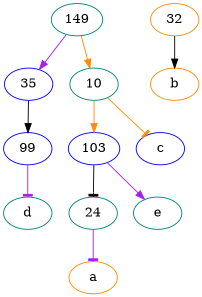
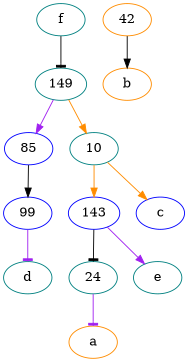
node "f": added
node "32": label "32" -> "42"
node "35": label "35" -> "85"
edge "10" -> "c": arrowhead tee -> normal
node "103": label "103" -> "143"
